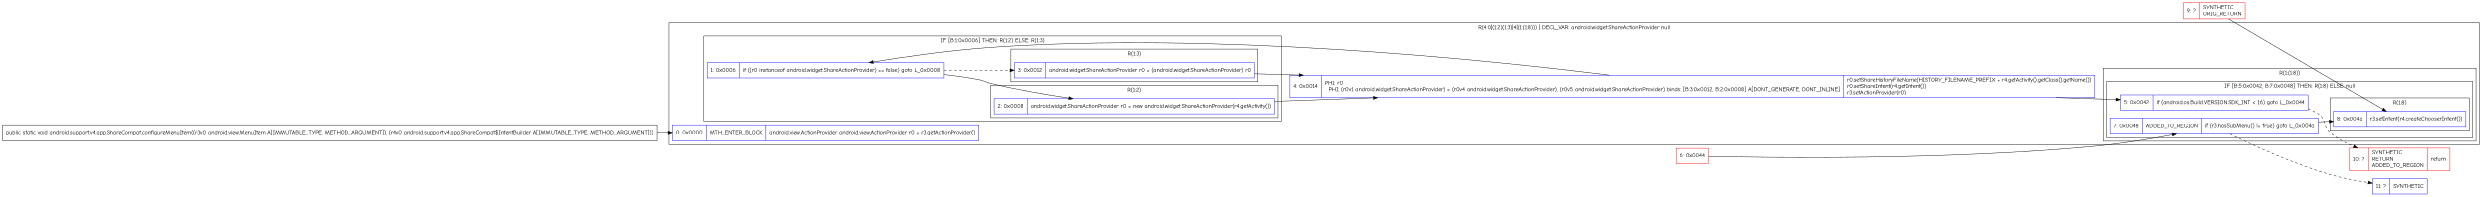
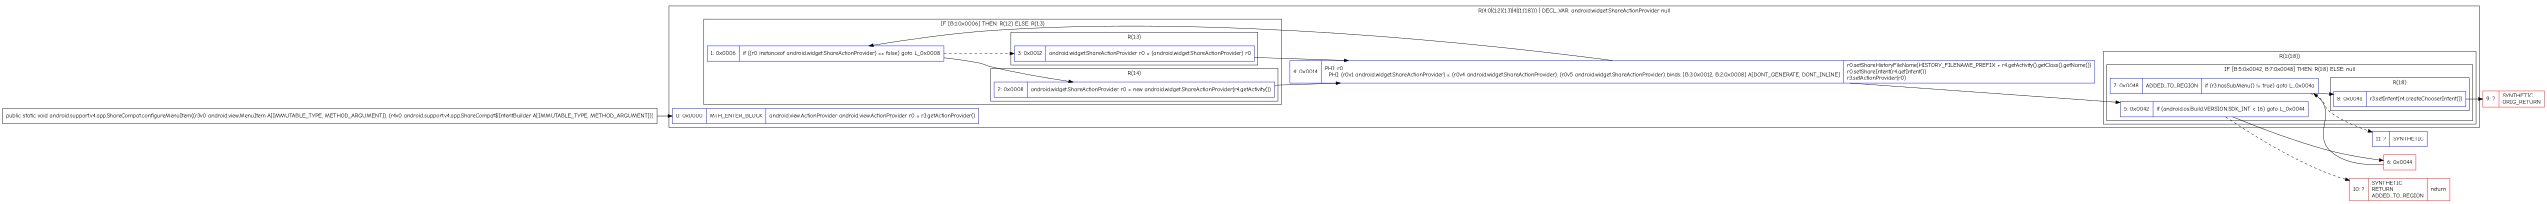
edge "9: ?" -> "8: 0x004a": reversed
cluster "R(1:2)": label "R(1:2)" -> "R(1:4)"
edge "5: 0x0042" -> "6: 0x0044": added
